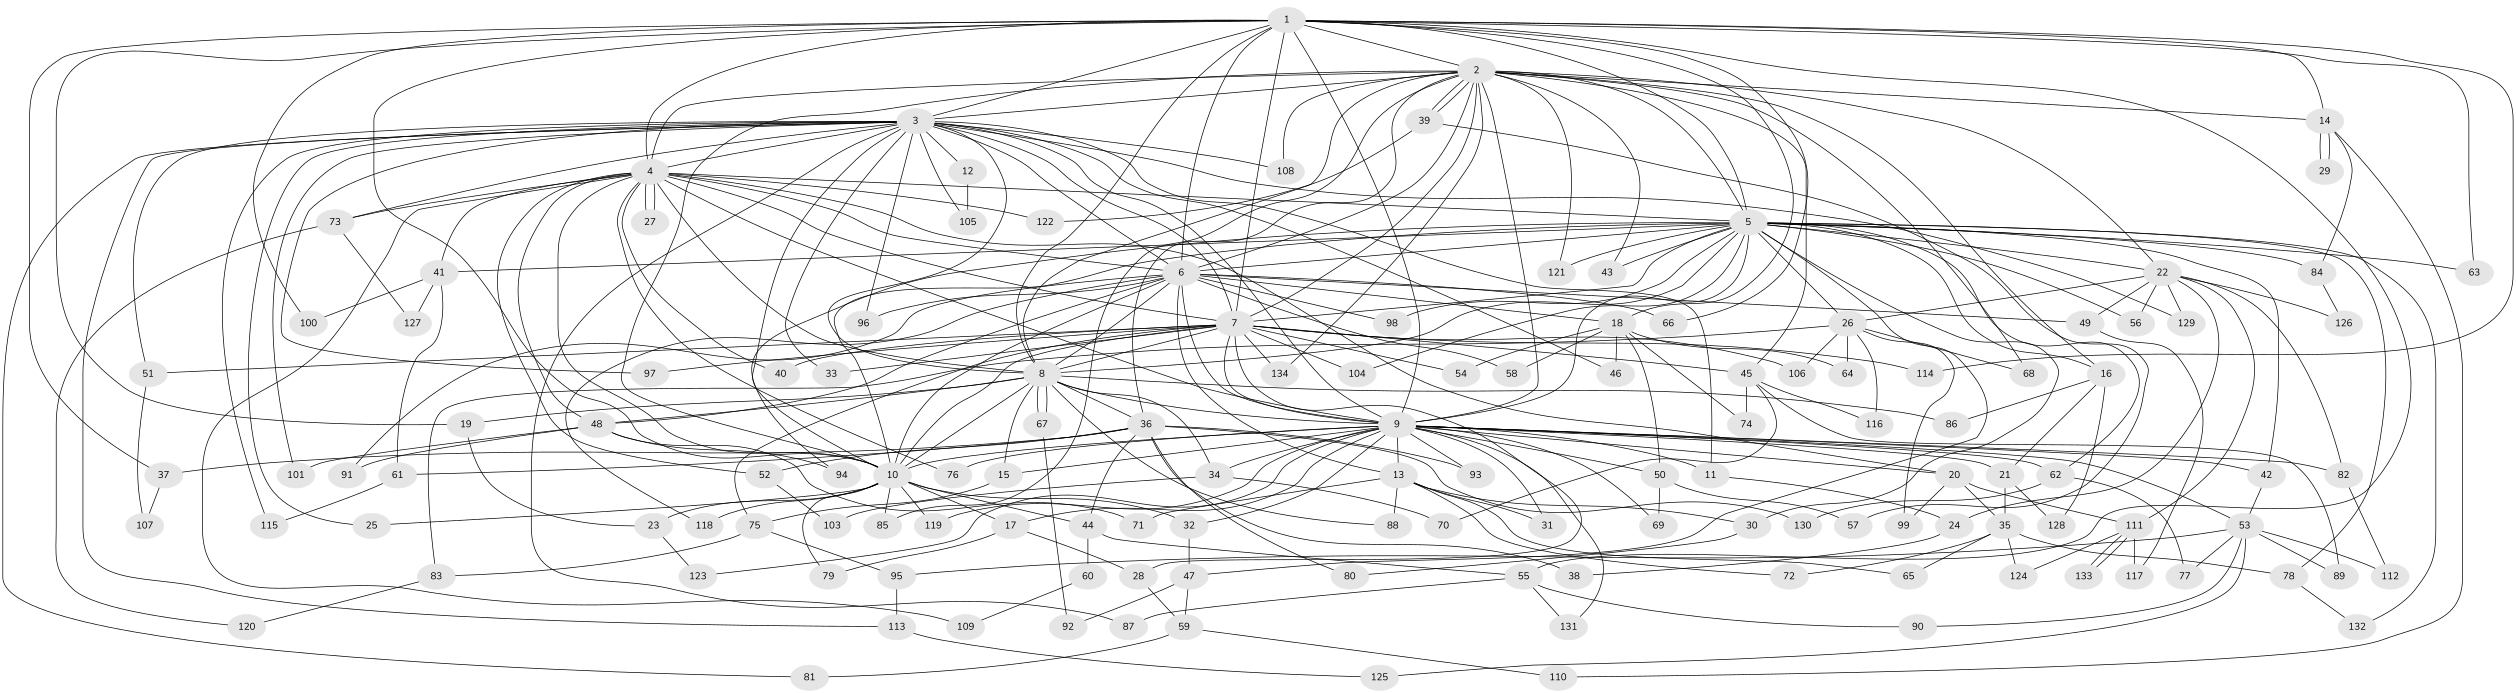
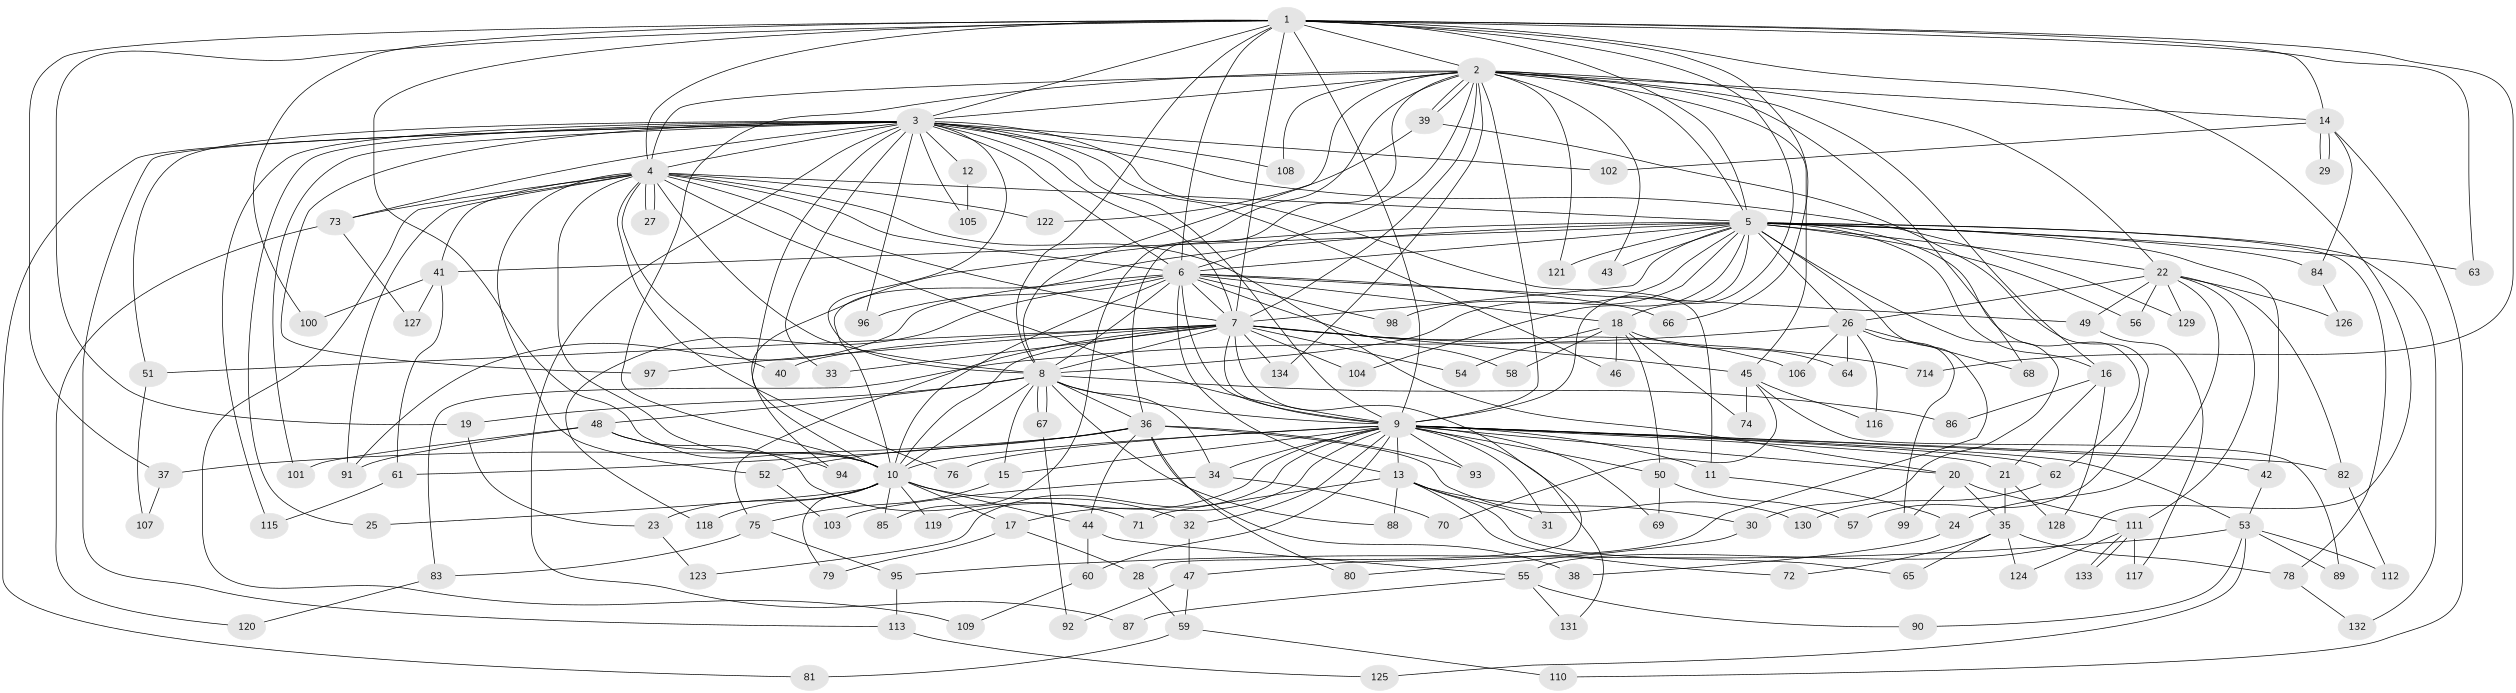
node "102": added
edge "4" -- "48": now "4" -- "91"
edge "6" -- "48": now "6" -- "7"
node "114": label "114" -> "714"
edge "9" -- "60": added
node "77": removed
